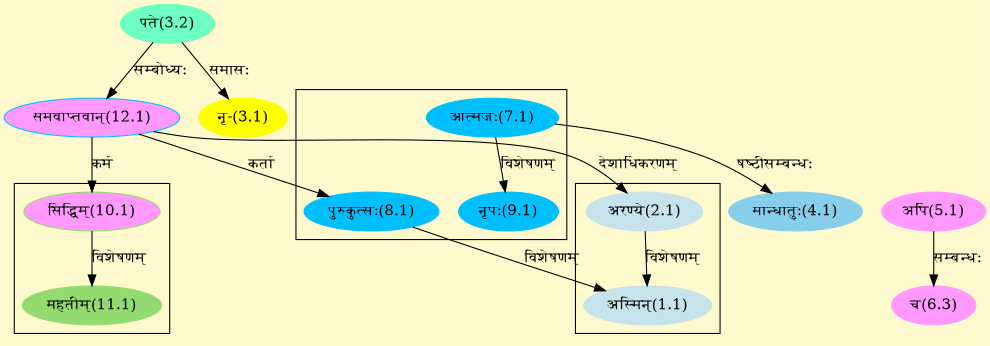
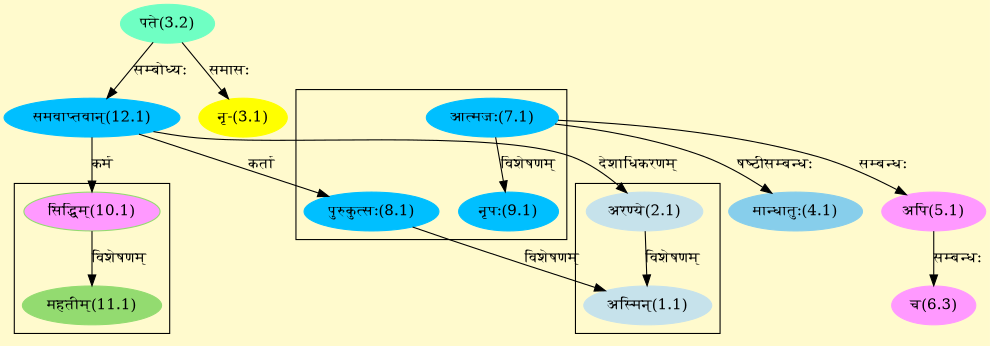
node "समवाप्तवान्(12.1)": fillcolor #ff99ff -> #00bfff
edge "आत्मजः(7.1)" -> "अपि(5.1)": added, label "सम्बन्धः"
